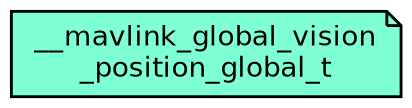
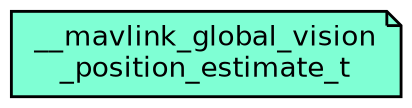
node "__mavlink_global_vision _position_global_t": label "__mavlink_global_vision _position_global_t" -> "__mavlink_global_vision _position_estimate_t"
